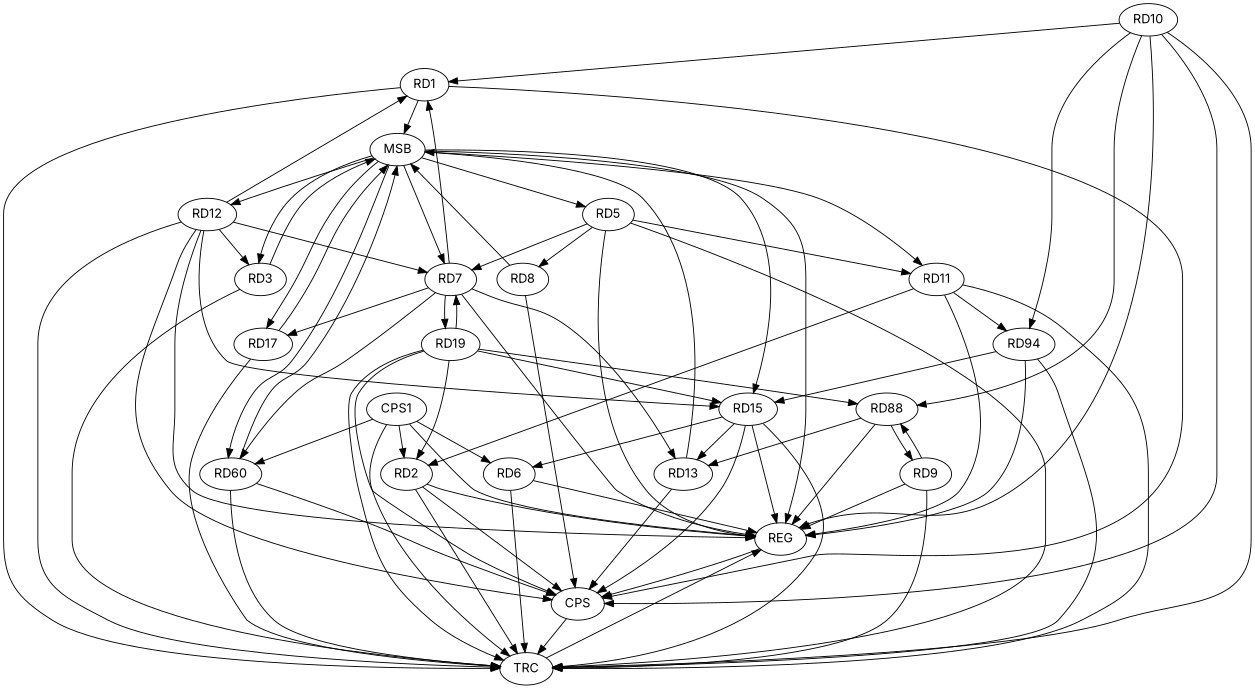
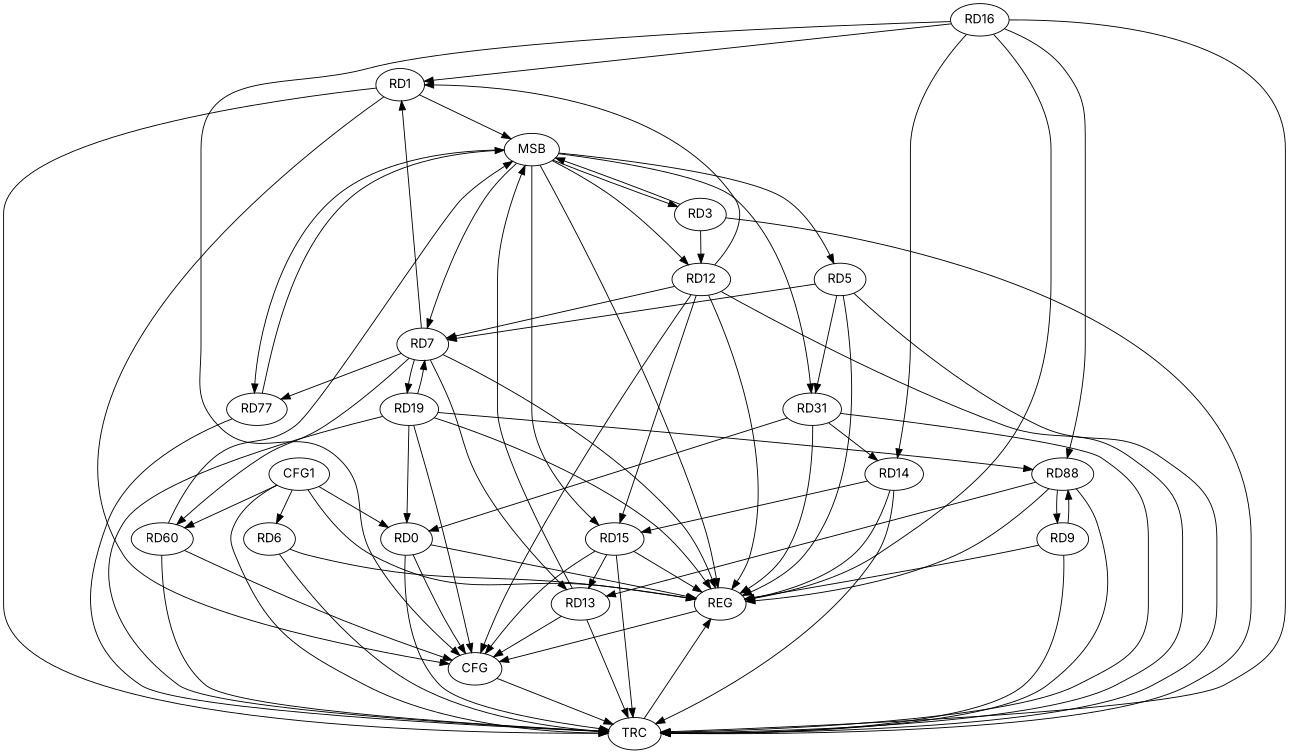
node "RD10": label "RD10" -> "RD16"
edge "RD12" -> "RD3": reversed
node "RD8": removed
node "RD11": label "RD11" -> "RD31"
edge "MSB" -> "RD60": removed
node "RD17": label "RD17" -> "RD77"
node "RD94": label "RD94" -> "RD14"
edge "RD19" -> "RD15": now "RD19" -> "REG"
node "CPS1": label "CPS1" -> "CFG1"
edge "RD15" -> "RD6": removed
node "RD2": label "RD2" -> "RD0"
node "CPS": label "CPS" -> "CFG"
edge "RD13" -> "TRC": added
edge "RD88" -> "TRC": added
